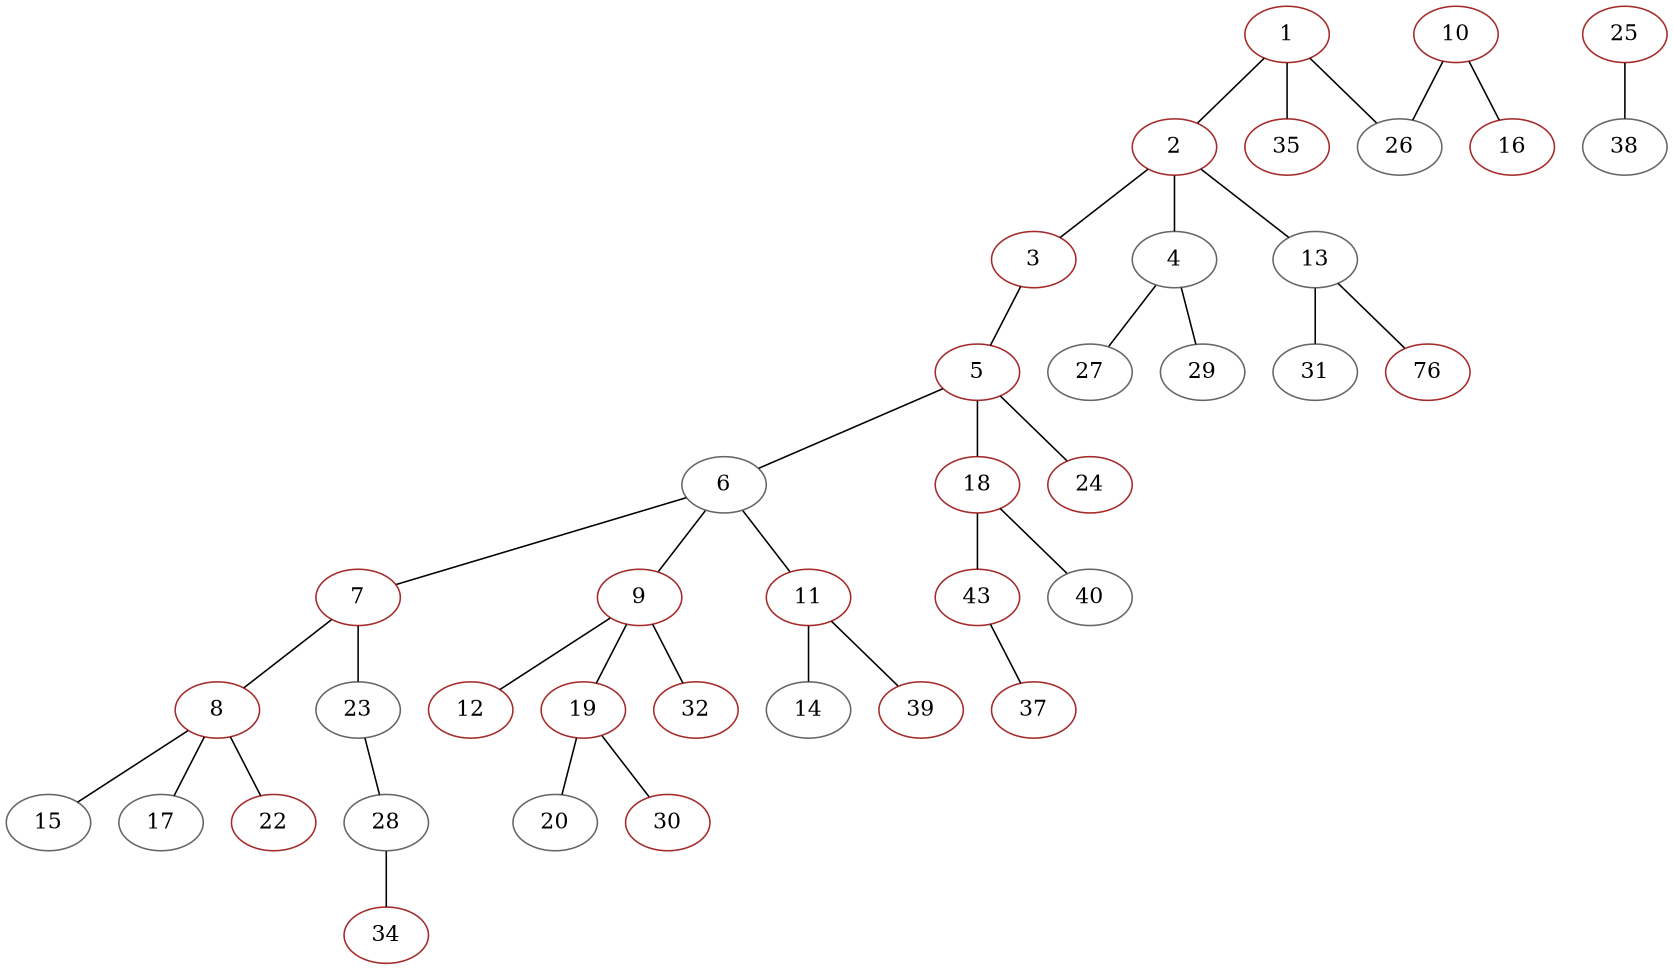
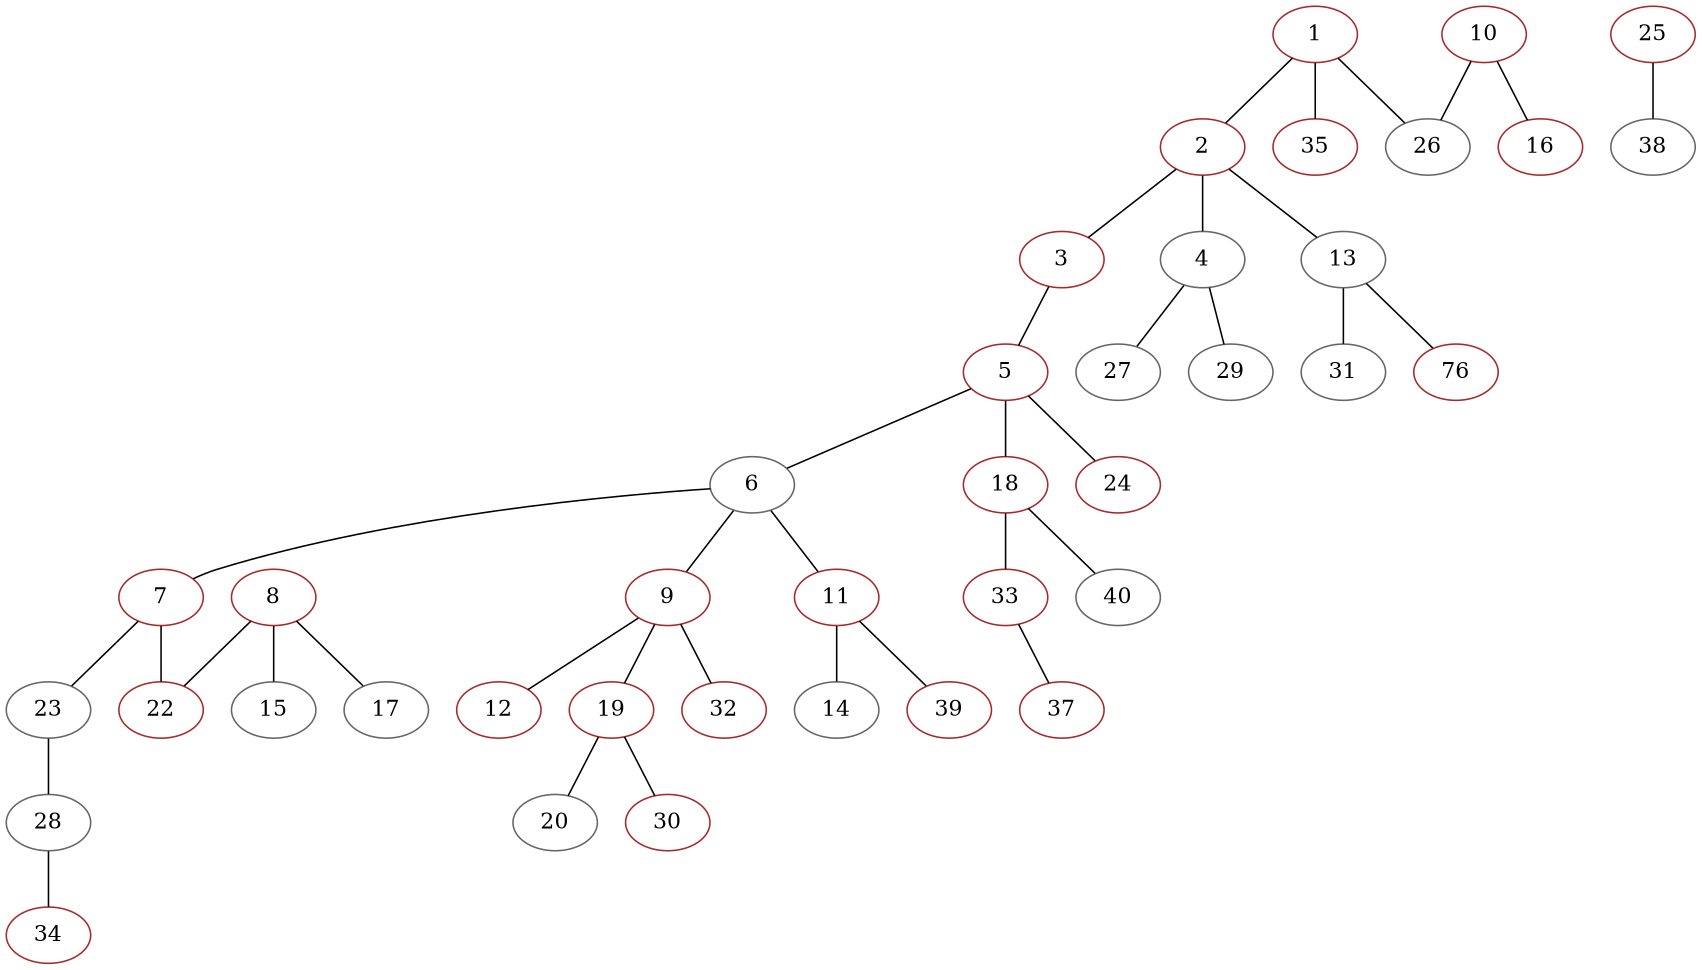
node "43": label "43" -> "33"
edge "7" -- "8": now "7" -- "22"
